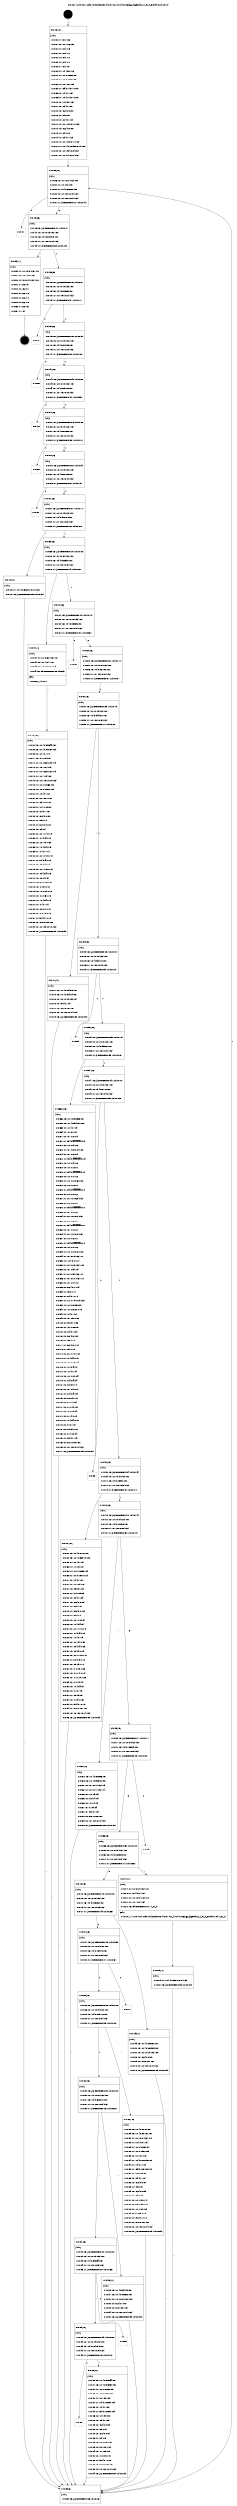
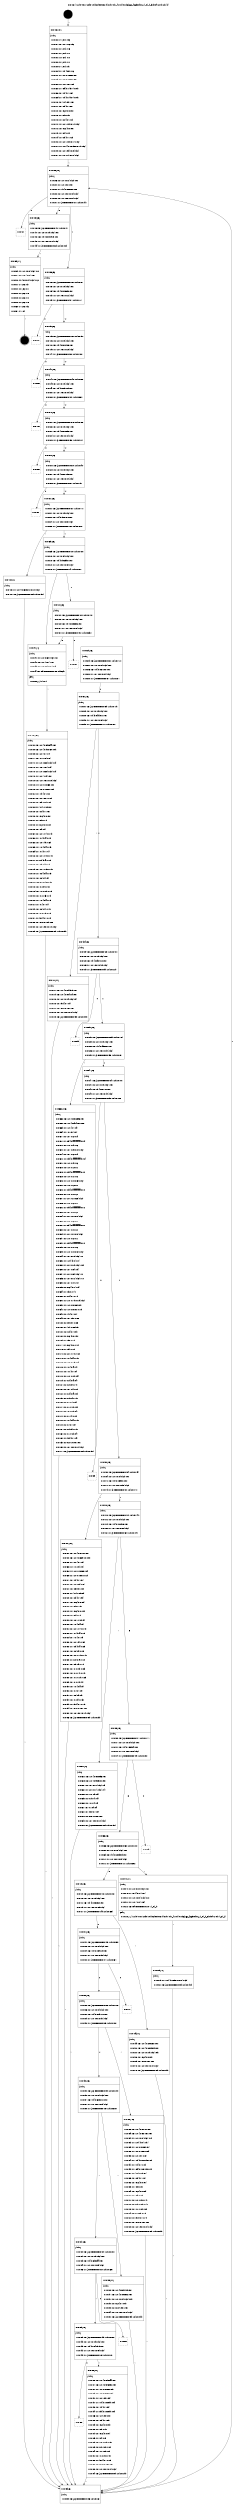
edge "0x4012ac [25]" -> "0x4012c5 [25]": now "0x401295 [23]" -> "0x4012c5 [25]"
edge "0x401374 [25]" -> "0x40138d [25]": now "0x401374 [25]" -> "0x4016f4 [16]"
